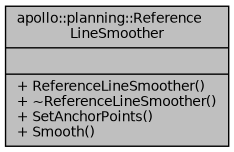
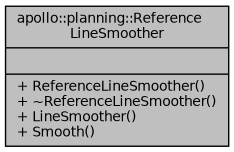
node "apollo::planning::Reference": text "+ SetAnchorPoints()" -> "+ LineSmoother()"
